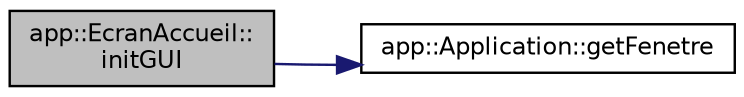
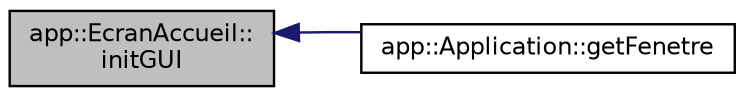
edge "app::EcranAccueil:: initGUI" -> "app::Application::getFenetre": reversed
